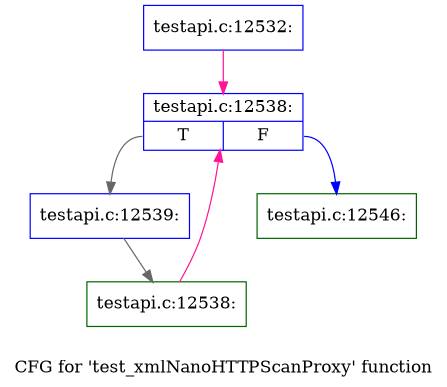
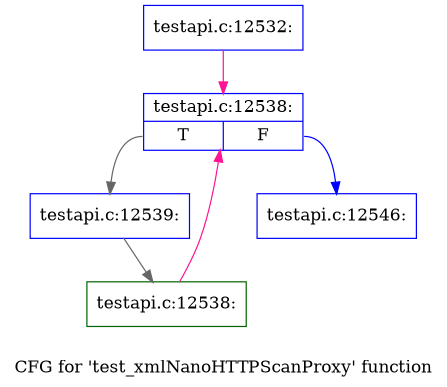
node "testapi.c:12546:": color darkgreen -> blue
